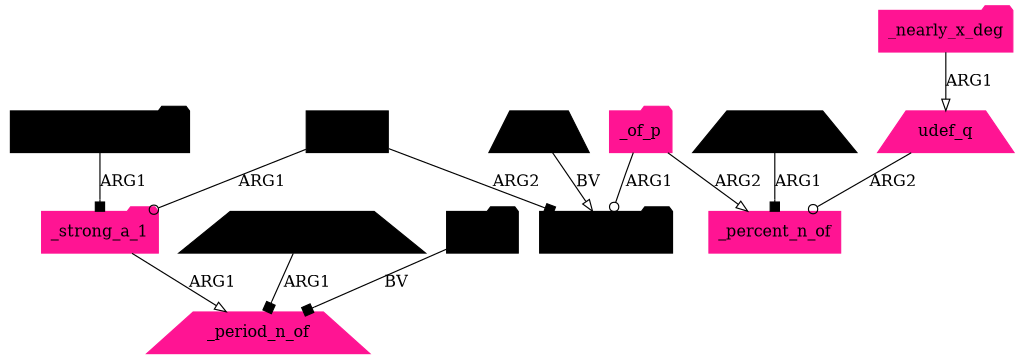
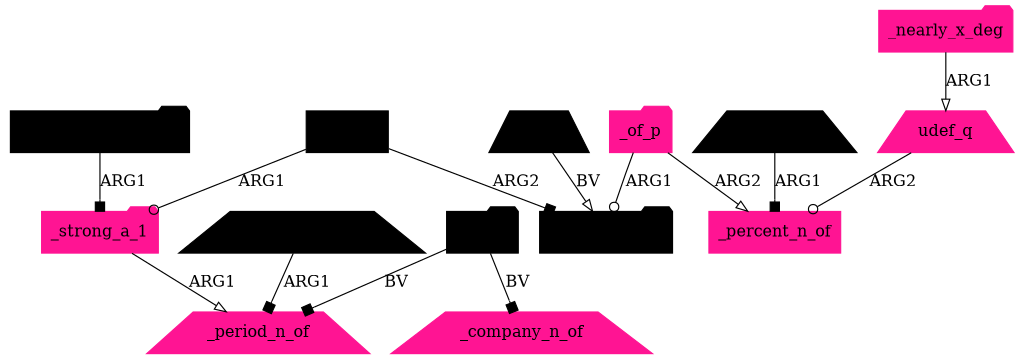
node "_company_n_of": added
